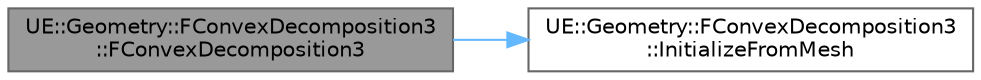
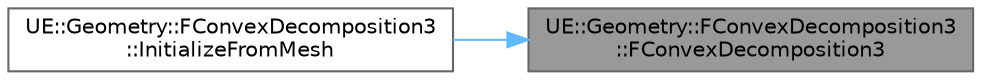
edge "UE::Geometry::FConvexDecomposition3 ::FConvexDecomposition3" -> "UE::Geometry::FConvexDecomposition3 ::InitializeFromMesh": reversed
